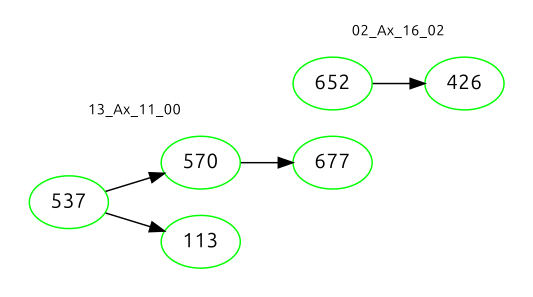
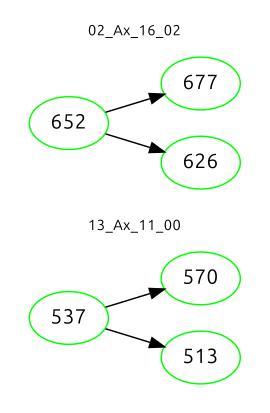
node "426": label "426" -> "626"
edge "570" -> "677": now "652" -> "677"
node "113": label "113" -> "513"
